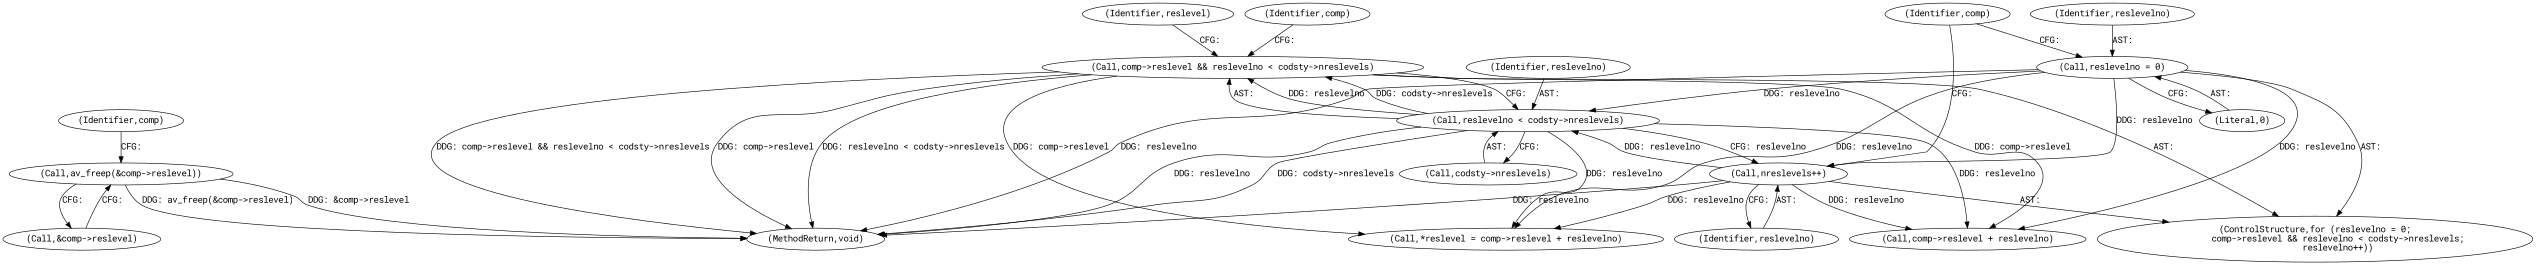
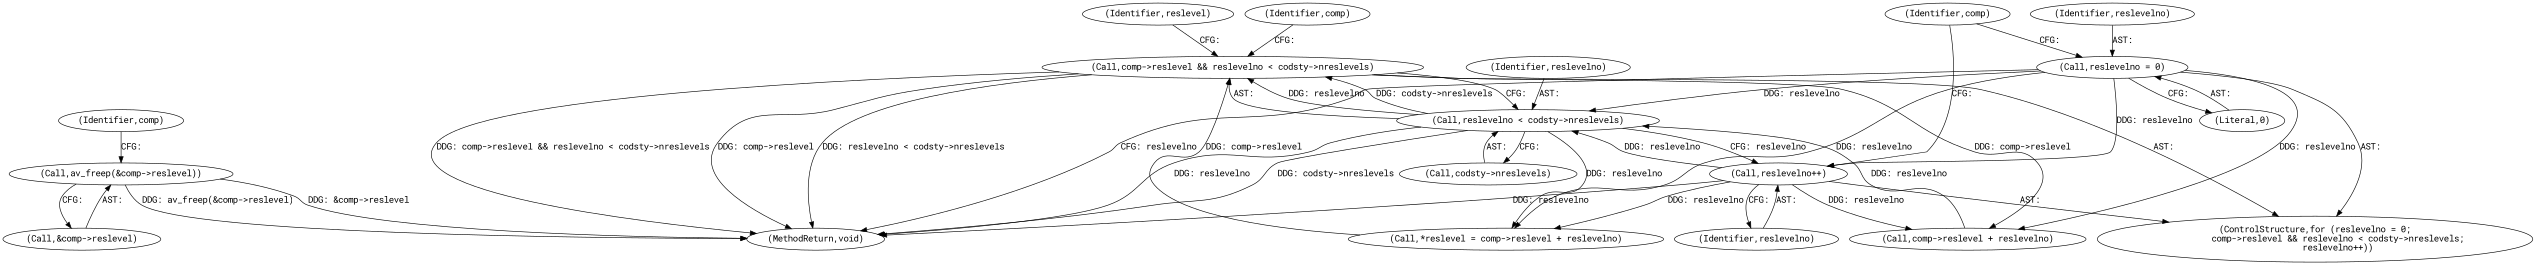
edge "(Call,reslevelno < codsty->nreslevels)" -> "(Call,comp->reslevel + reslevelno)": reversed
edge "(Call,reslevelno = 0)" -> "(MethodReturn,void)": label "DDG: reslevelno" -> "CFG: reslevelno"
node "(Call,nreslevels++)": label "(Call,nreslevels++)" -> "(Call,reslevelno++)"
edge "(Call,comp->reslevel && reslevelno < codsty->nreslevels)" -> "(Call,*reslevel = comp->reslevel + reslevelno)": reversed
edge "(Call,&comp->reslevel)" -> "(Call,av_freep(&comp->reslevel))": label "CFG: " -> "AST: "
